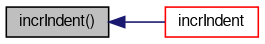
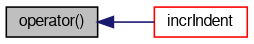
node "incrIndent()": label "incrIndent()" -> "operator()"
